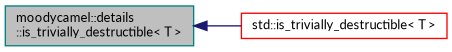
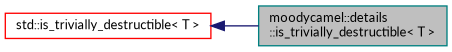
edge "std::is_trivially_destructible< T >" -> "moodycamel::details ::is_trivially_destructible< T >": reversed
